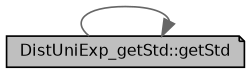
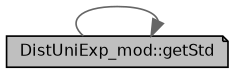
node "DistUniExp_getStd::getStd": label "DistUniExp_getStd::getStd" -> "DistUniExp_mod::getStd"
